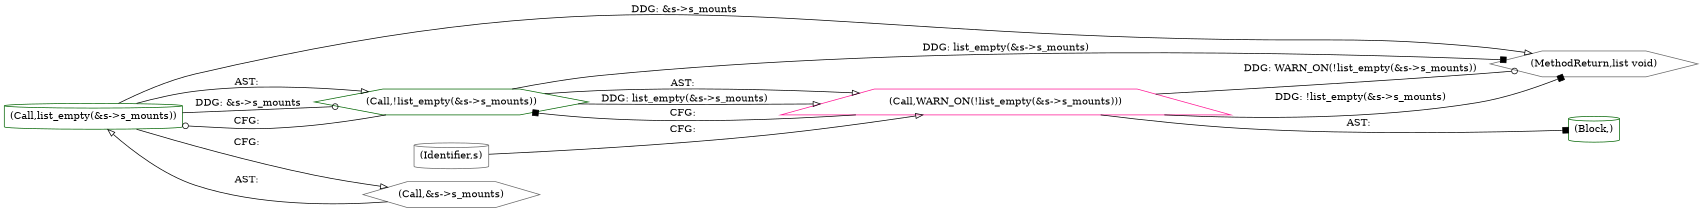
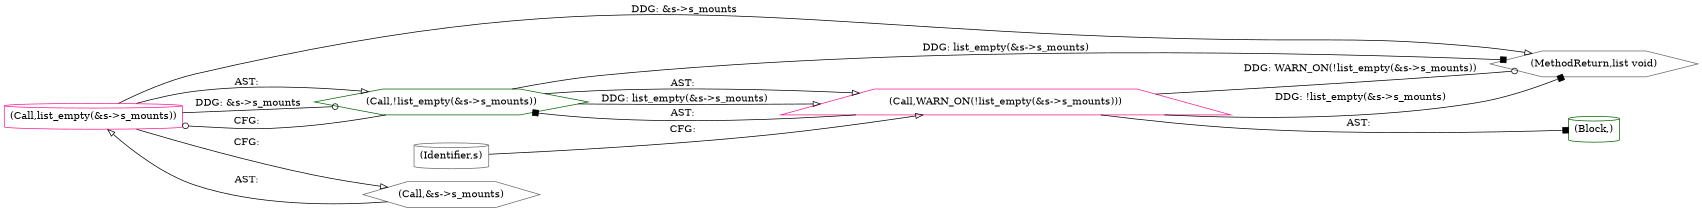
edge "(Call,WARN_ON(!list_empty(&s->s_mounts)))" -> "(Call,!list_empty(&s->s_mounts))": label "CFG: " -> "AST: "
node "(Call,list_empty(&s->s_mounts))": color darkgreen -> deeppink
